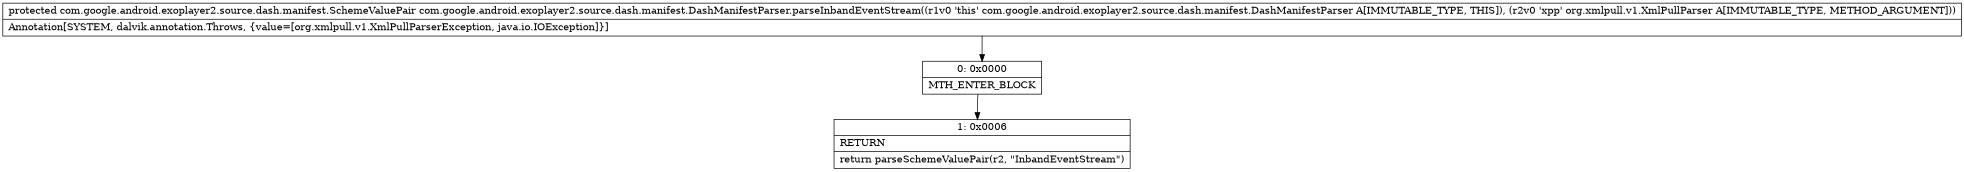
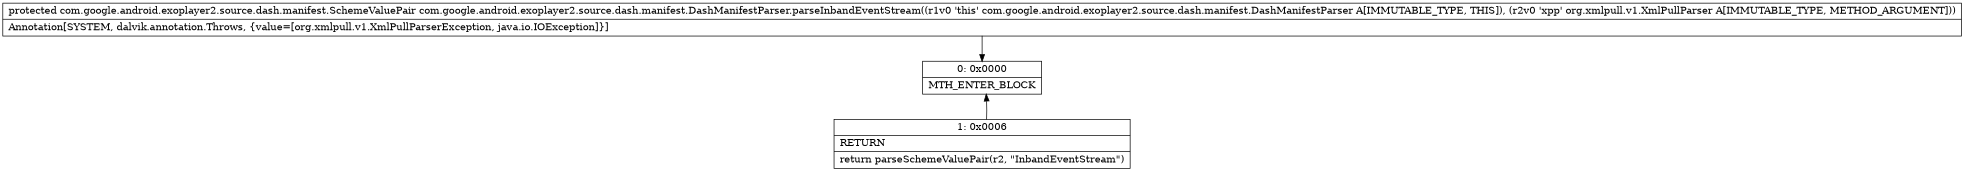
edge "0: 0x0000" -> "1: 0x0006": reversed
